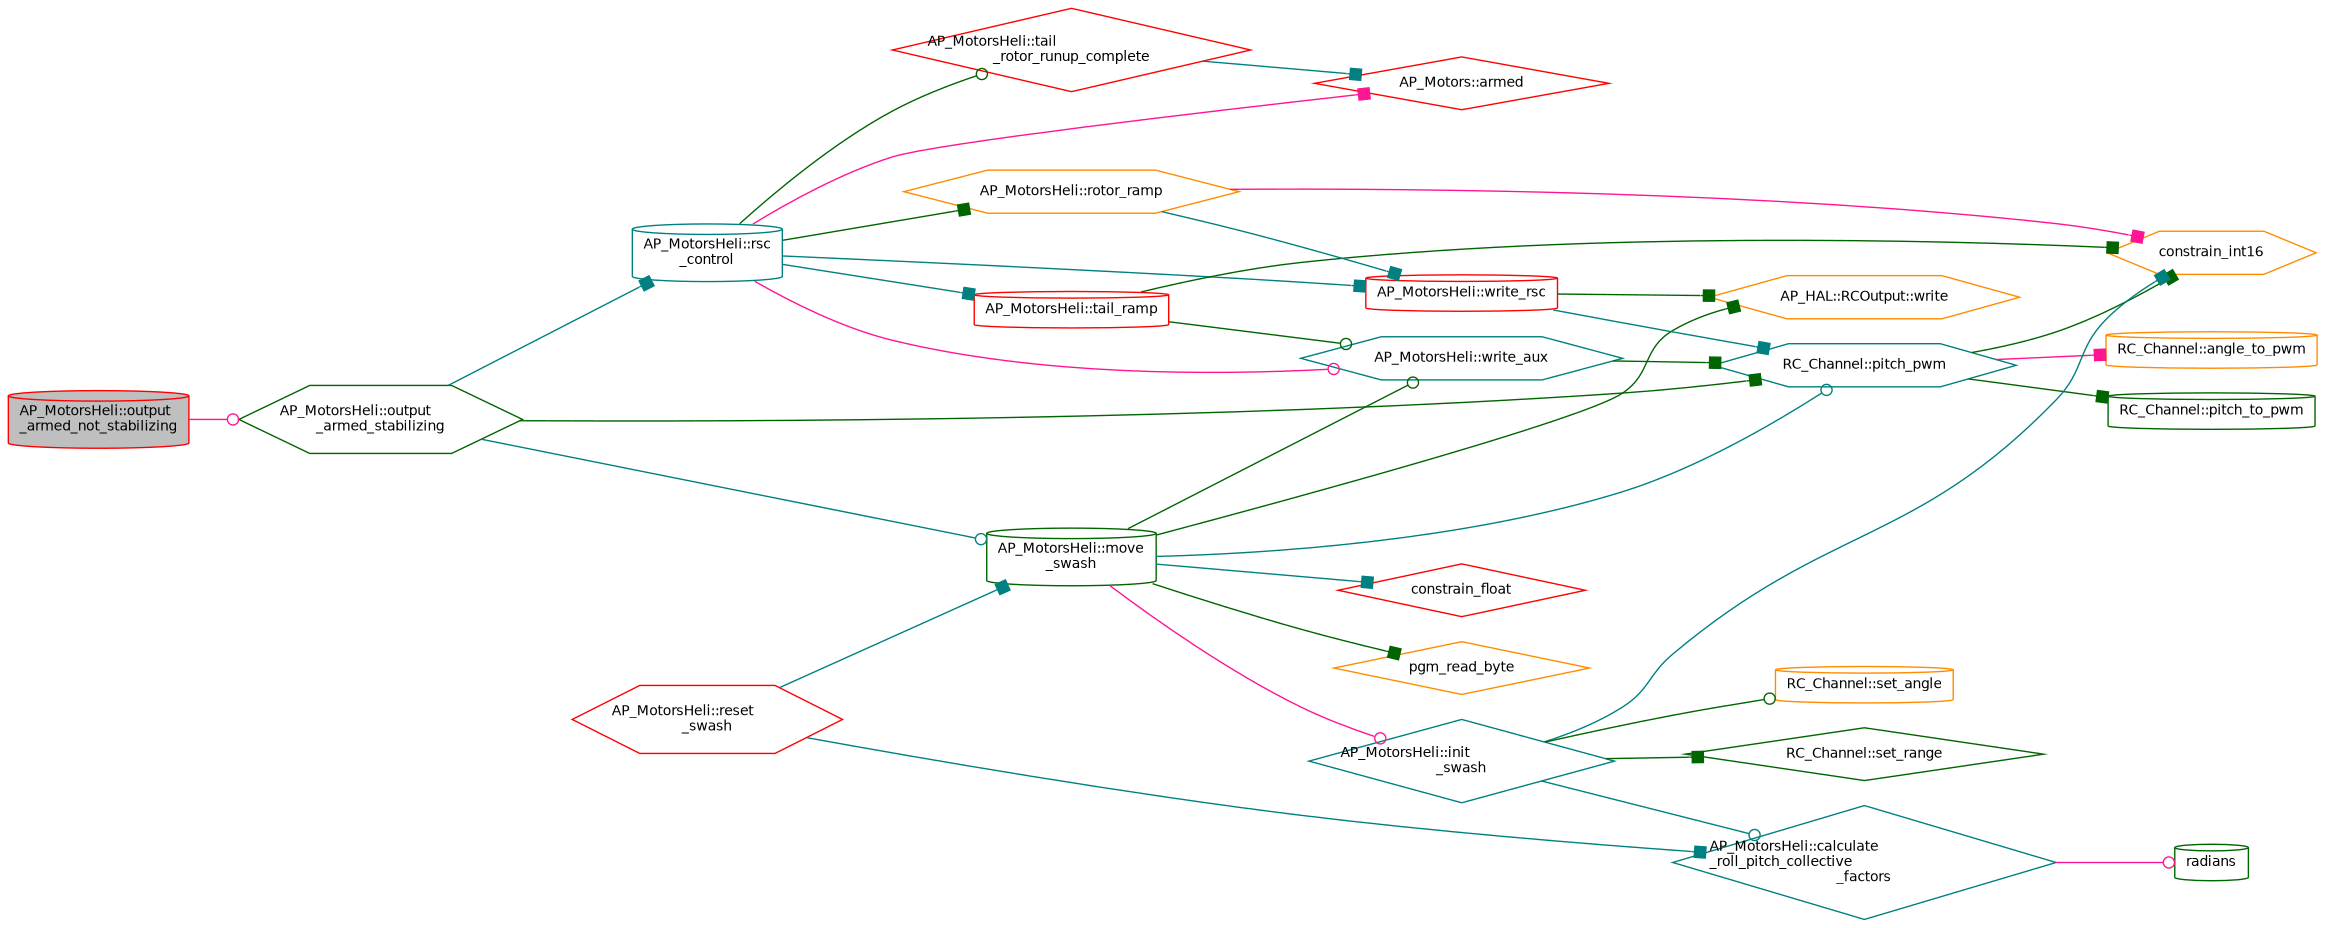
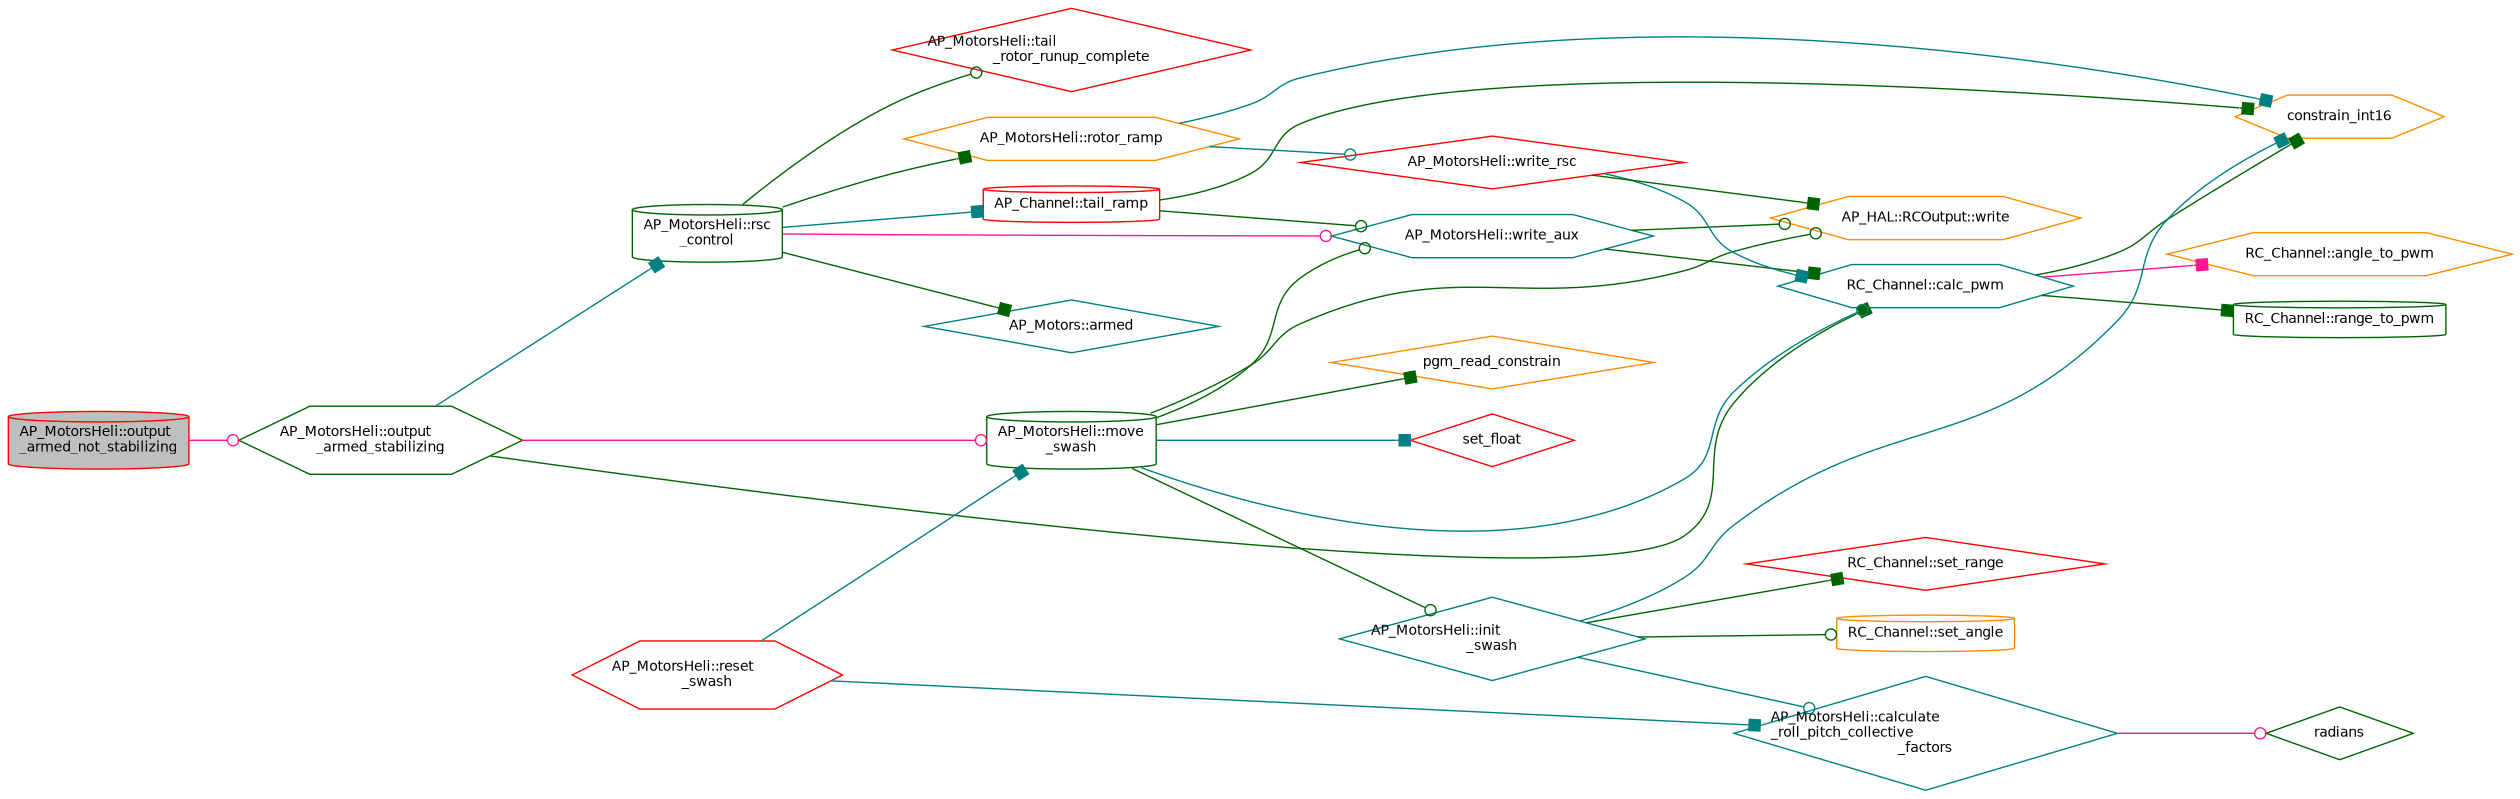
edge "AP_MotorsHeli::tail _rotor_runup_complete" -> "AP_Motors::armed": removed
node "AP_Motors::armed": color red -> teal
edge "AP_MotorsHeli::rsc _control" -> "AP_Motors::armed": color deeppink -> darkgreen
edge "AP_MotorsHeli::rotor_ramp" -> "constrain_int16": color deeppink -> teal
edge "AP_MotorsHeli::write_aux" -> "AP_HAL::RCOutput::write": added
edge "AP_MotorsHeli::rotor_ramp" -> "AP_MotorsHeli::write_rsc": arrowhead box -> odot
node "AP_MotorsHeli::rsc _control": color teal -> darkgreen
edge "AP_MotorsHeli::rsc _control" -> "AP_MotorsHeli::write_rsc": removed
node "AP_MotorsHeli::write_rsc": shape cylinder -> diamond
node "AP_MotorsHeli::tail_ramp": label "AP_MotorsHeli::tail_ramp" -> "AP_Channel::tail_ramp"
node "RC_Channel::angle_to_pwm": shape cylinder -> hexagon
node "RC_Channel::pitch_pwm": label "RC_Channel::pitch_pwm" -> "RC_Channel::calc_pwm"
node "RC_Channel::pitch_to_pwm": label "RC_Channel::pitch_to_pwm" -> "RC_Channel::range_to_pwm"
edge "AP_MotorsHeli::move _swash" -> "AP_HAL::RCOutput::write": arrowhead box -> odot
edge "AP_MotorsHeli::output _armed_stabilizing" -> "AP_MotorsHeli::move _swash": color teal -> deeppink
node "constrain_float": label "constrain_float" -> "set_float"
node "pgm_read_byte": label "pgm_read_byte" -> "pgm_read_constrain"
edge "AP_MotorsHeli::move _swash" -> "AP_MotorsHeli::init _swash": color deeppink -> darkgreen
node "RC_Channel::set_range": color darkgreen -> red
node "radians": shape cylinder -> diamond
